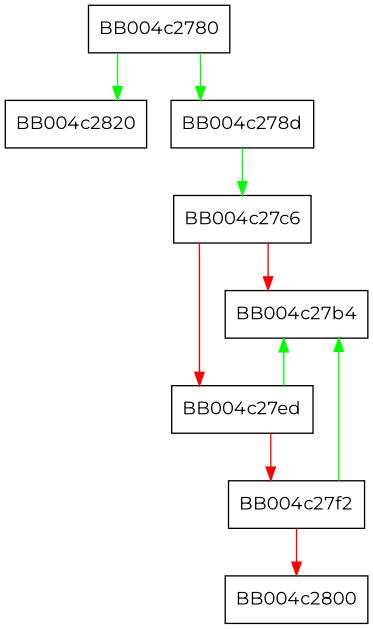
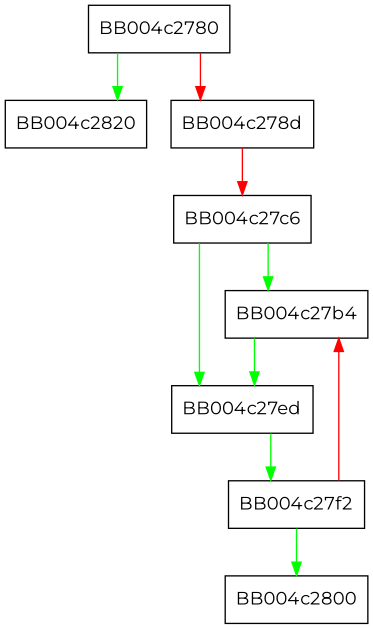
edge "BB004c2780" -> "BB004c278d": color green -> red
edge "BB004c278d" -> "BB004c27c6": color green -> red
edge "BB004c27c6" -> "BB004c27b4": color red -> green
edge "BB004c27c6" -> "BB004c27ed": color red -> green
edge "BB004c27ed" -> "BB004c27b4": reversed
edge "BB004c27f2" -> "BB004c27b4": color green -> red
edge "BB004c27ed" -> "BB004c27f2": color red -> green
edge "BB004c27f2" -> "BB004c2800": color red -> green
